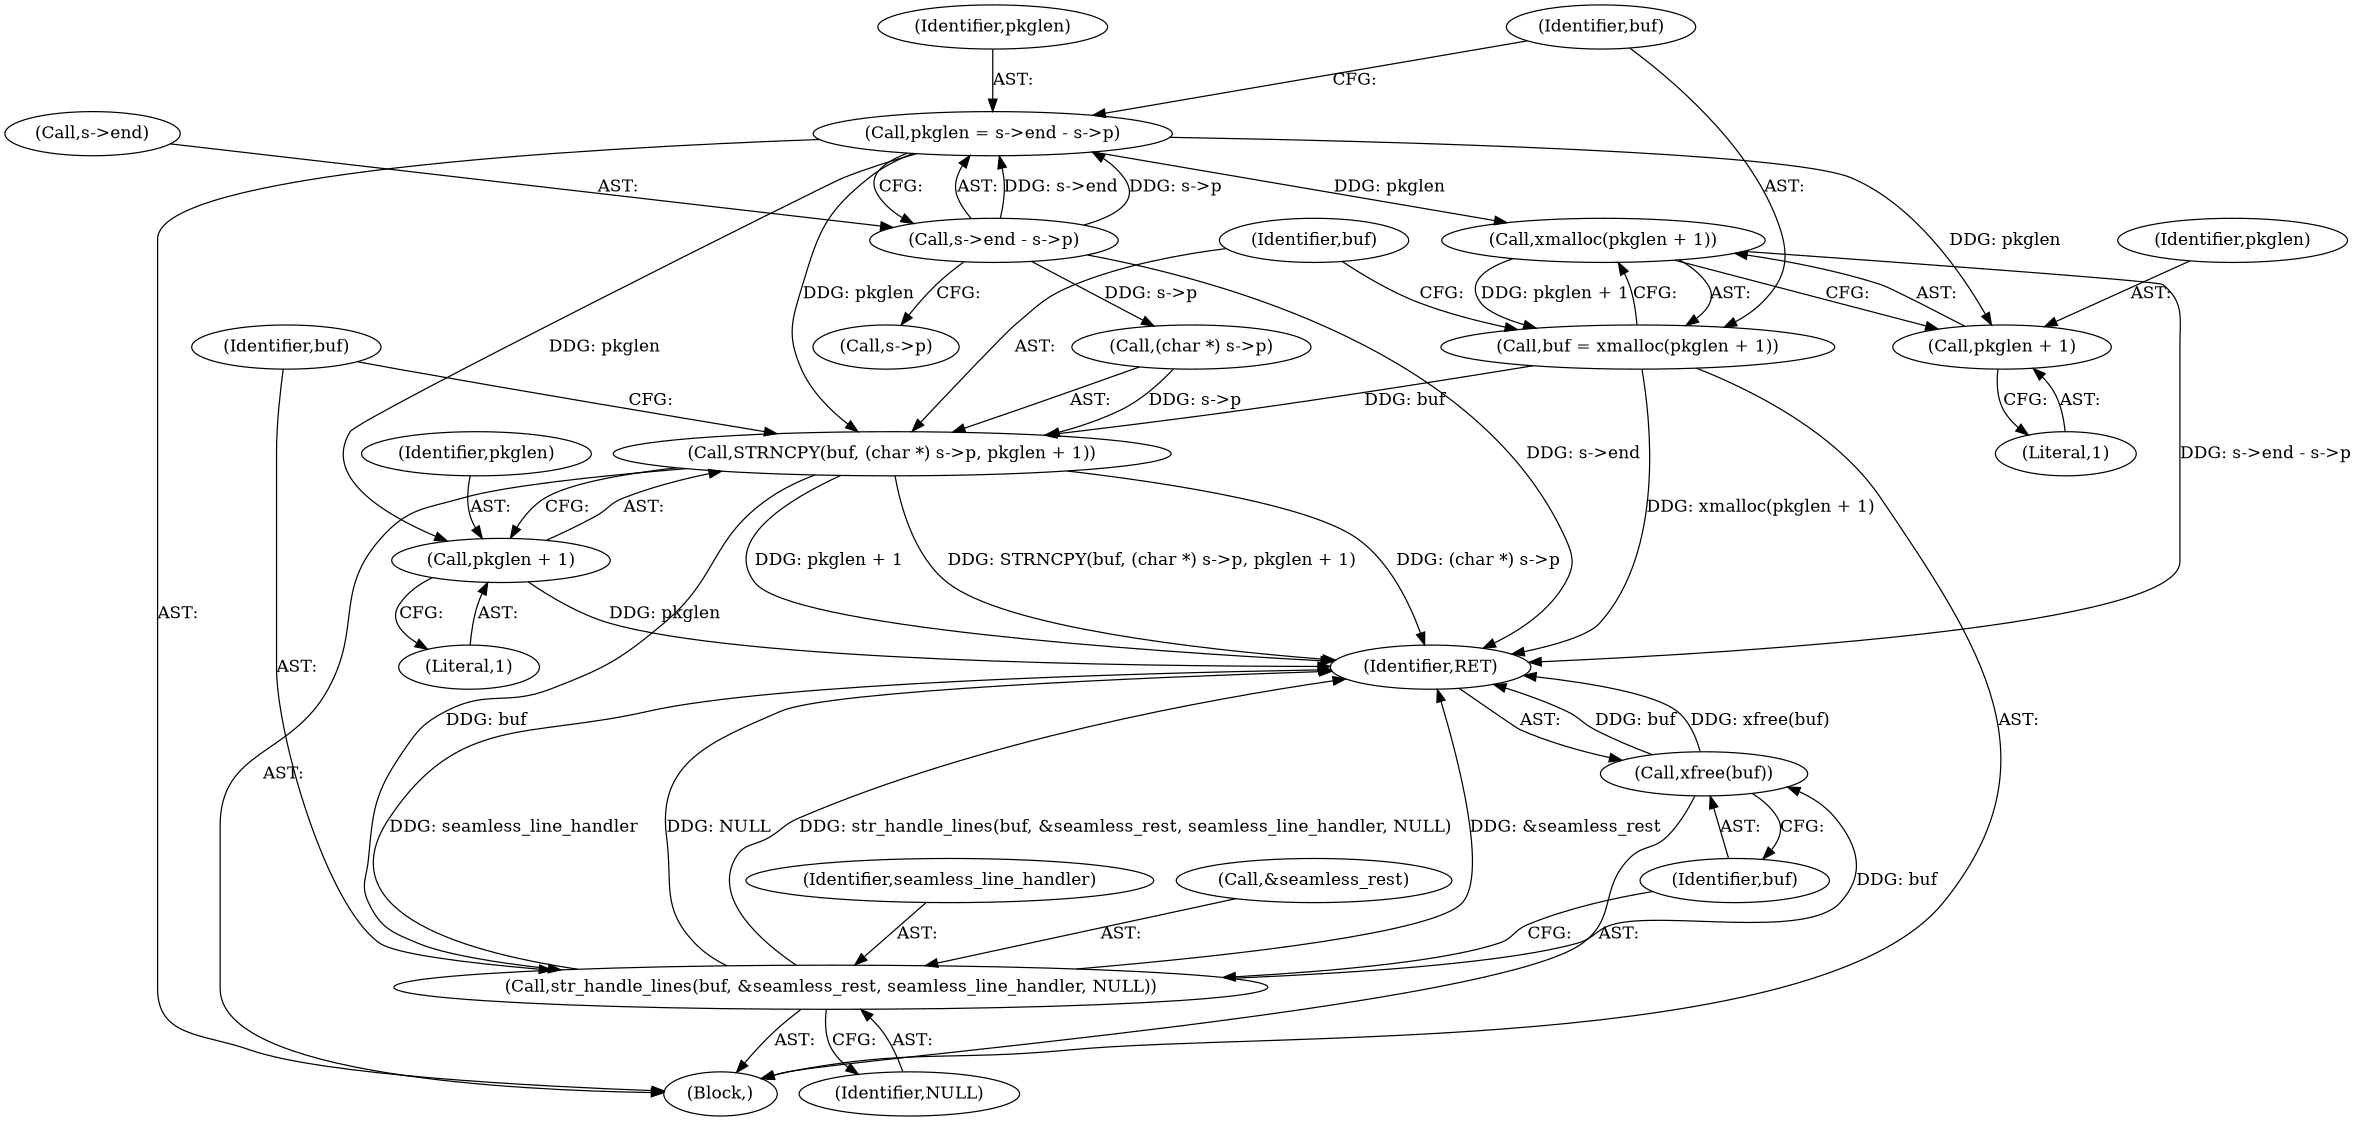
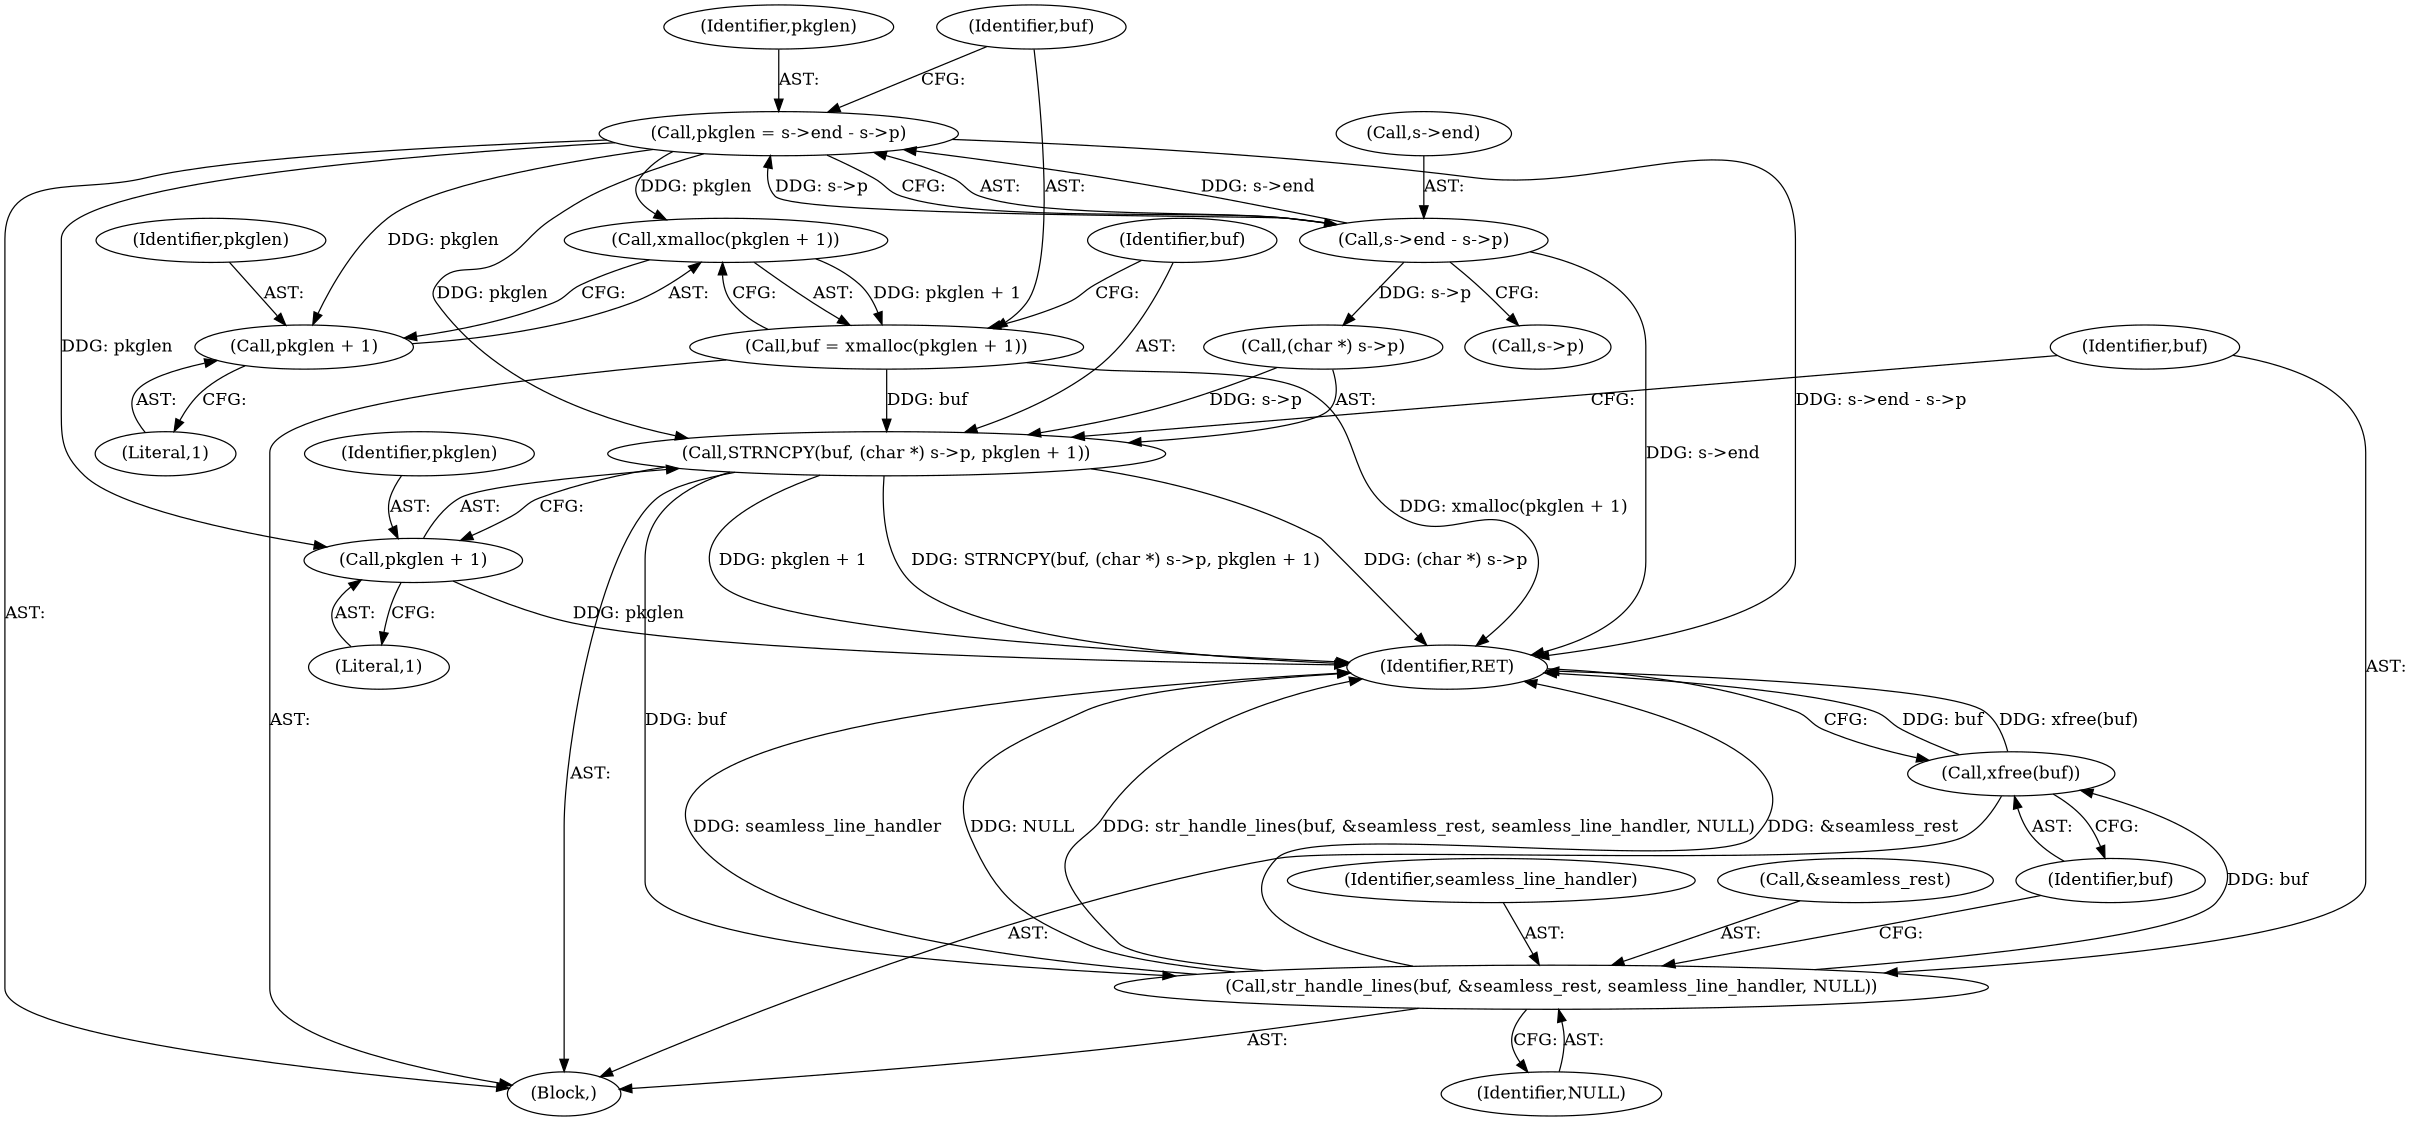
edge "(Call,xmalloc(pkglen + 1))" -> "(Identifier,RET)": now "(Call,pkglen = s->end - s->p)" -> "(Identifier,RET)"
edge "(Identifier,RET)" -> "(Call,xfree(buf))": label "AST: " -> "CFG: "
